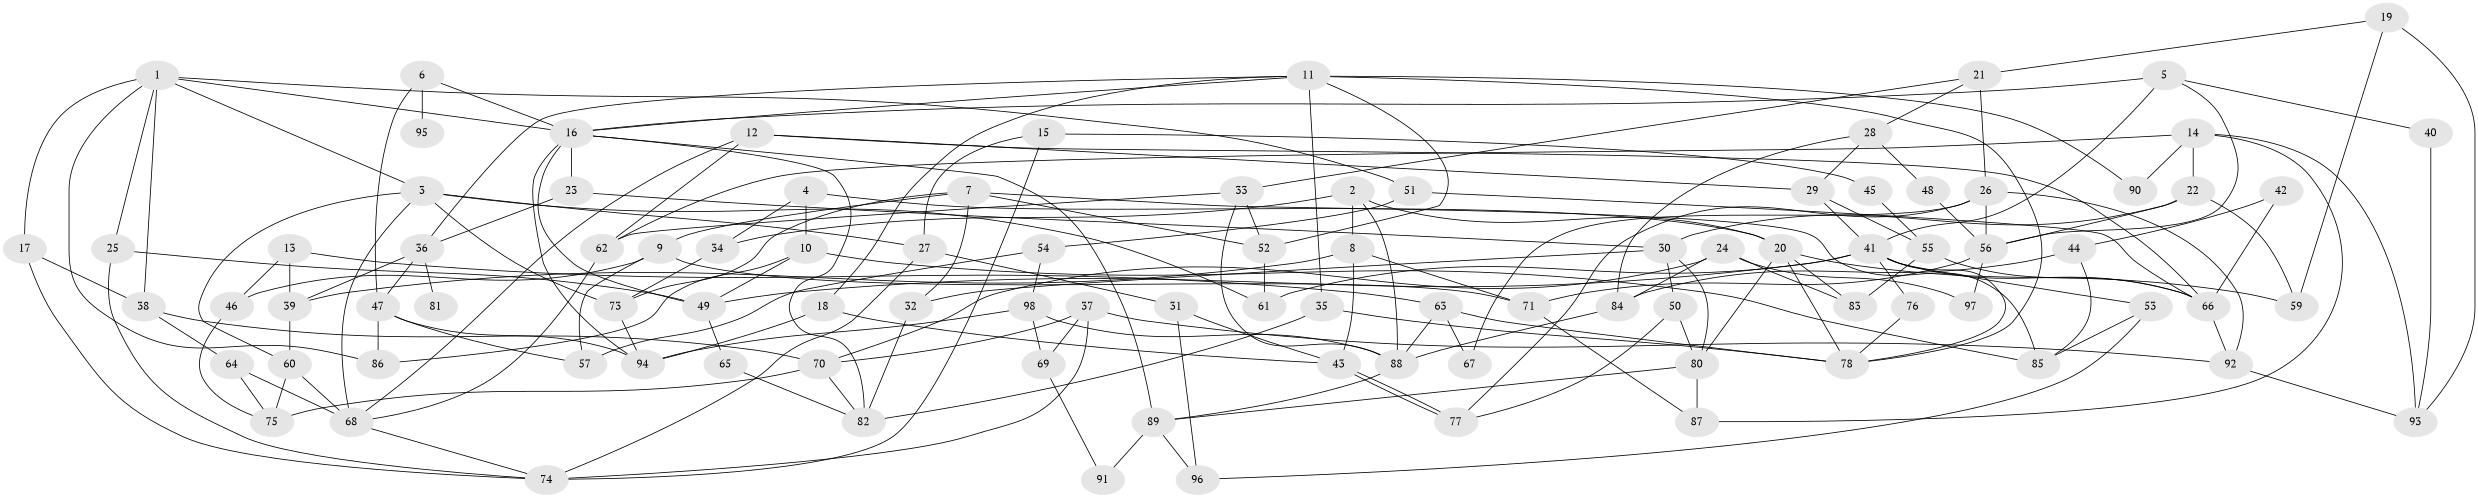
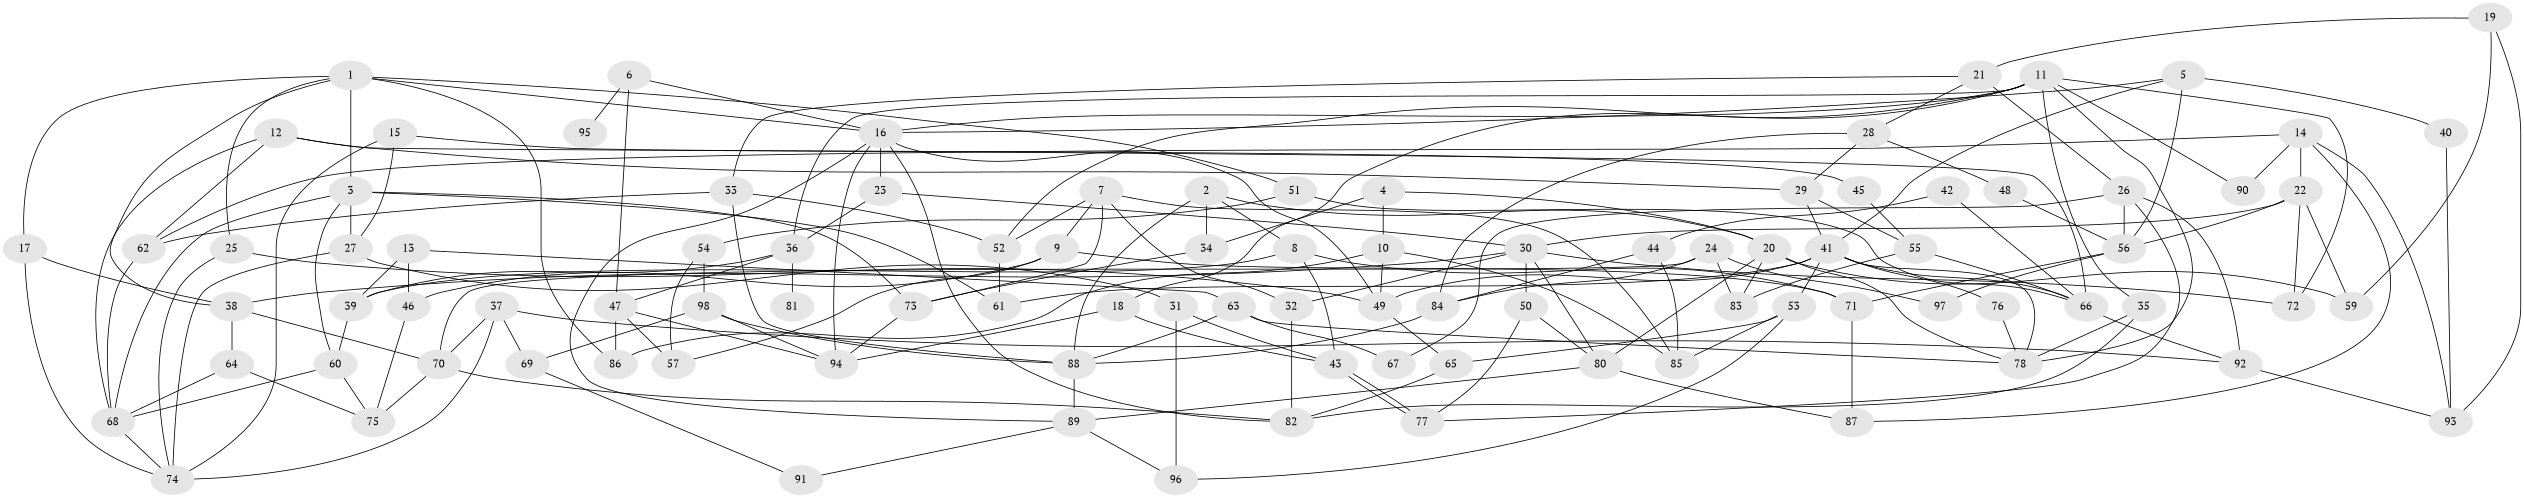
edge "30" -- "38": added
node "72": added
edge "53" -- "65": added
